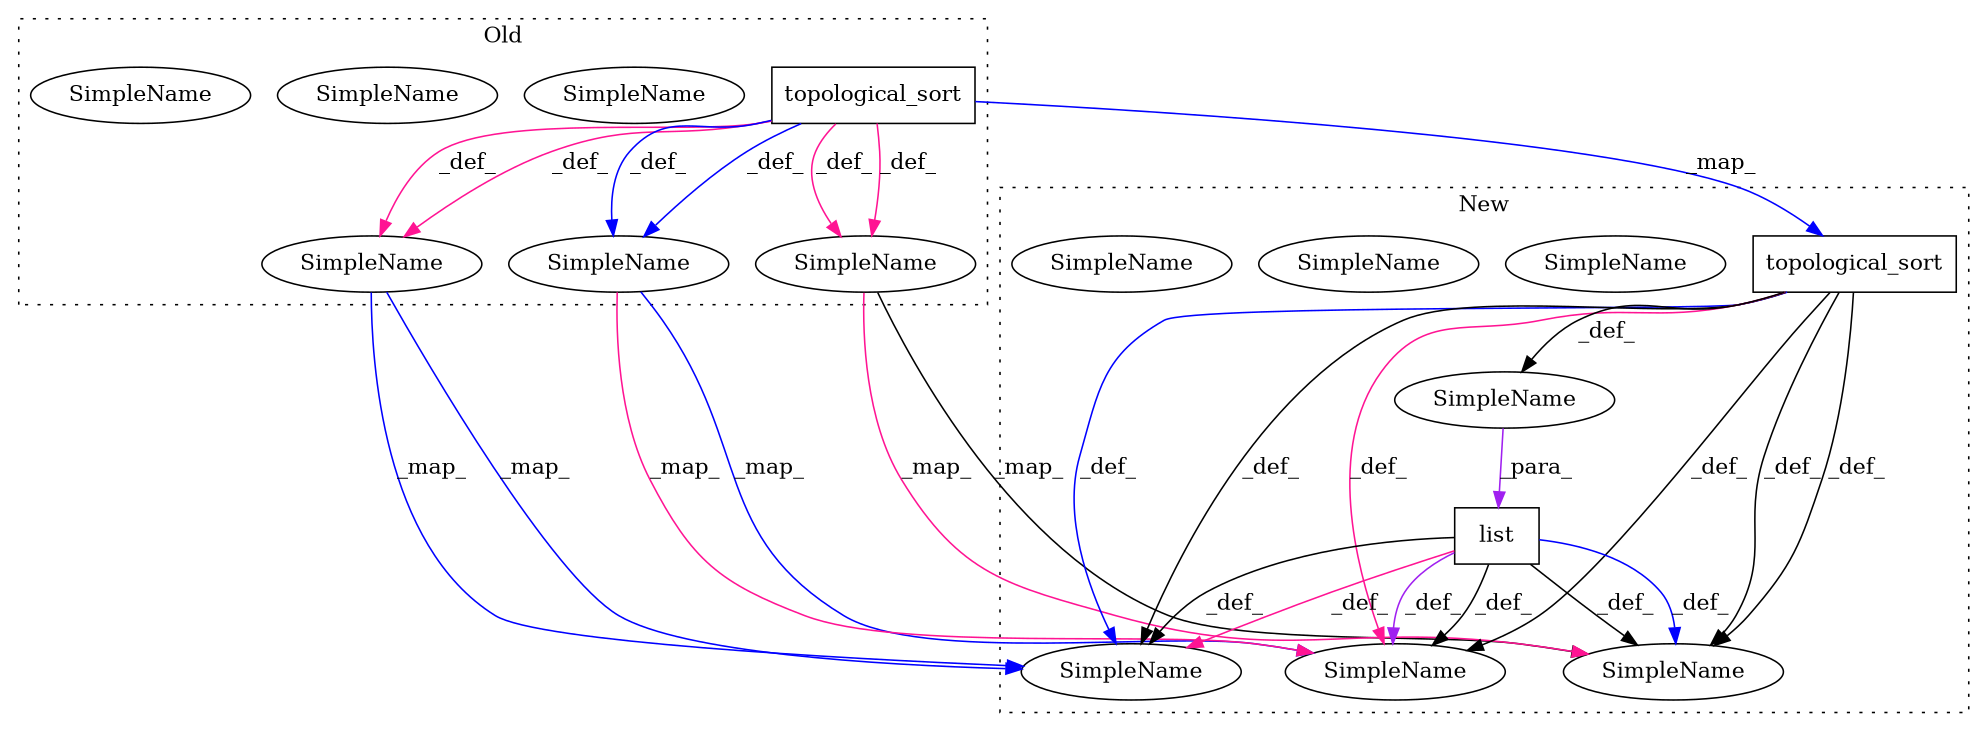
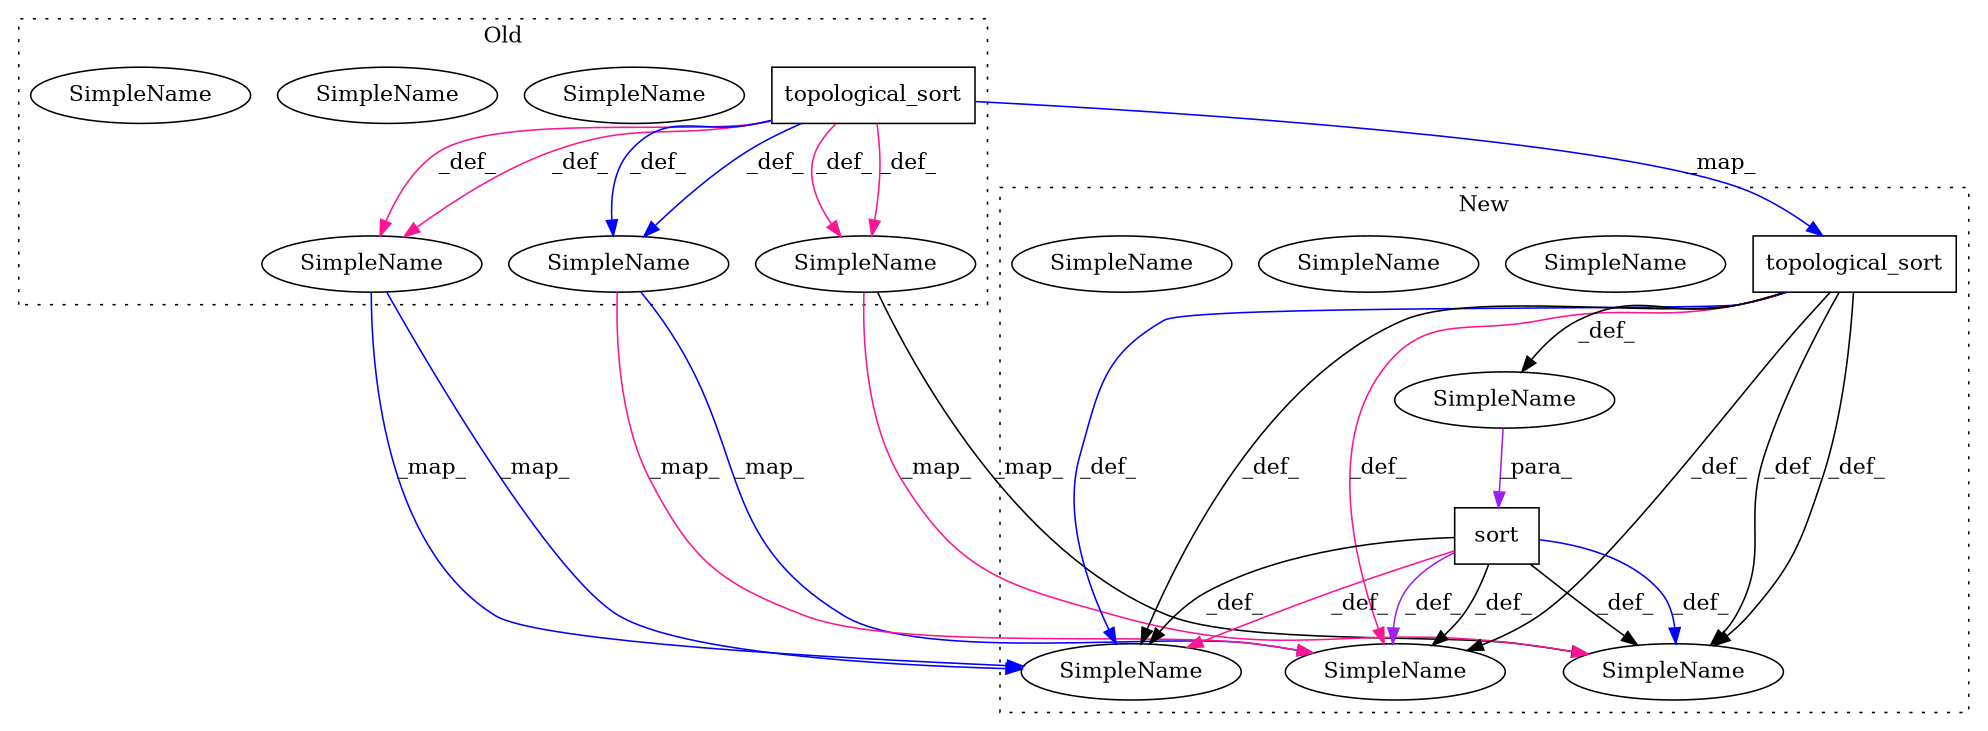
node "list": label "list" -> "sort"
